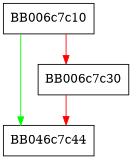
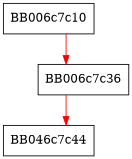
edge "BB006c7c10" -> "BB046c7c44": removed
node "BB006c7c30": label "BB006c7c30" -> "BB006c7c36"
